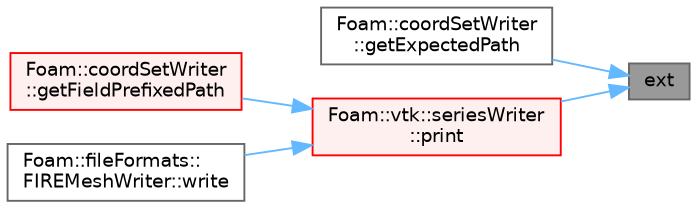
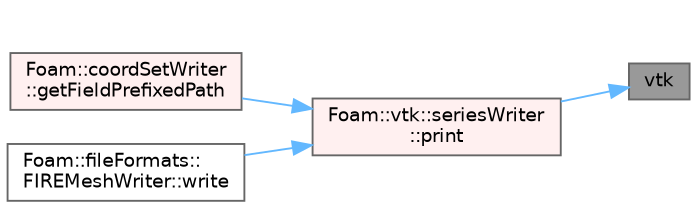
node "Foam::coordSetWriter ::getExpectedPath": removed
node "Foam::coordSetWriter ::getFieldPrefixedPath": color red -> grey40
node "ext": label "ext" -> "vtk"
node "Foam::vtk::seriesWriter ::print": color red -> grey40
